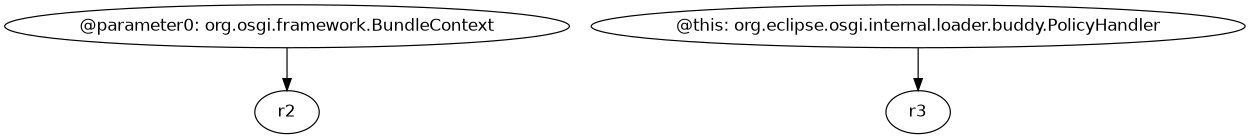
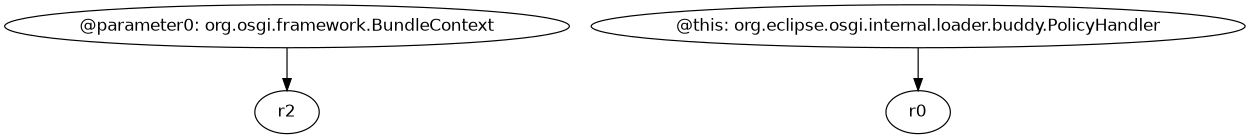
node "r3": label "r3" -> "r0"
